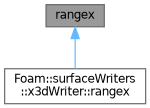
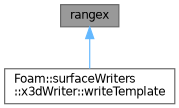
node "Foam::surfaceWriters ::x3dWriter::rangex": label "Foam::surfaceWriters ::x3dWriter::rangex" -> "Foam::surfaceWriters ::x3dWriter::writeTemplate"
